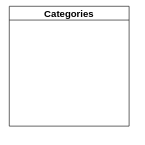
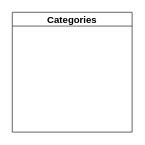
node "Categories": moved (69, 66) -> (72, 72)
